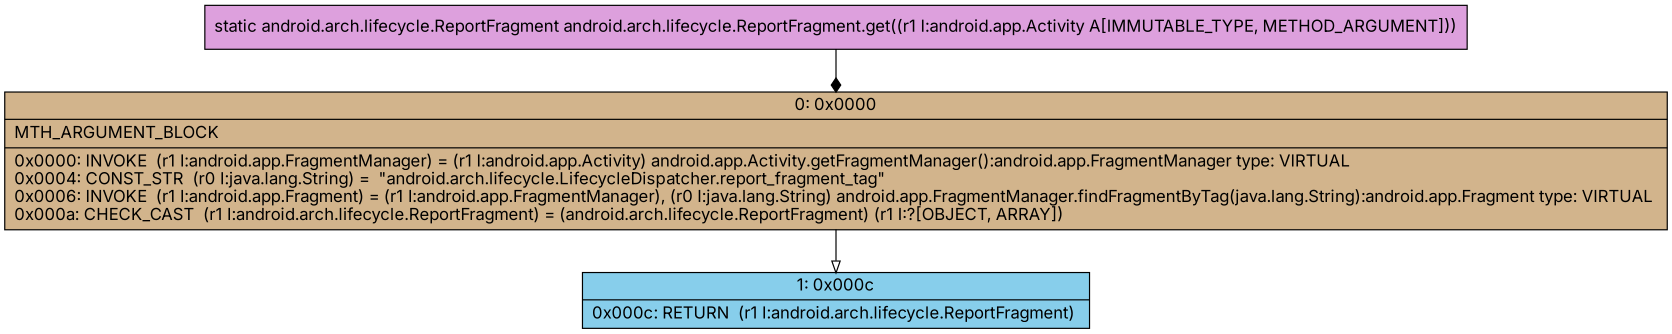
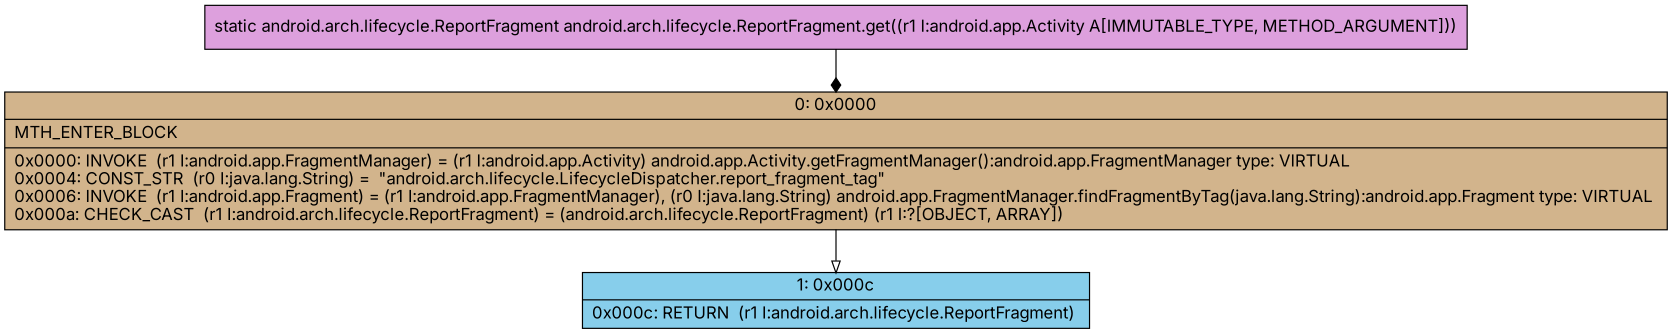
node "0: 0x0000": text "MTH_ARGUMENT_BLOCK" -> "MTH_ENTER_BLOCK"
